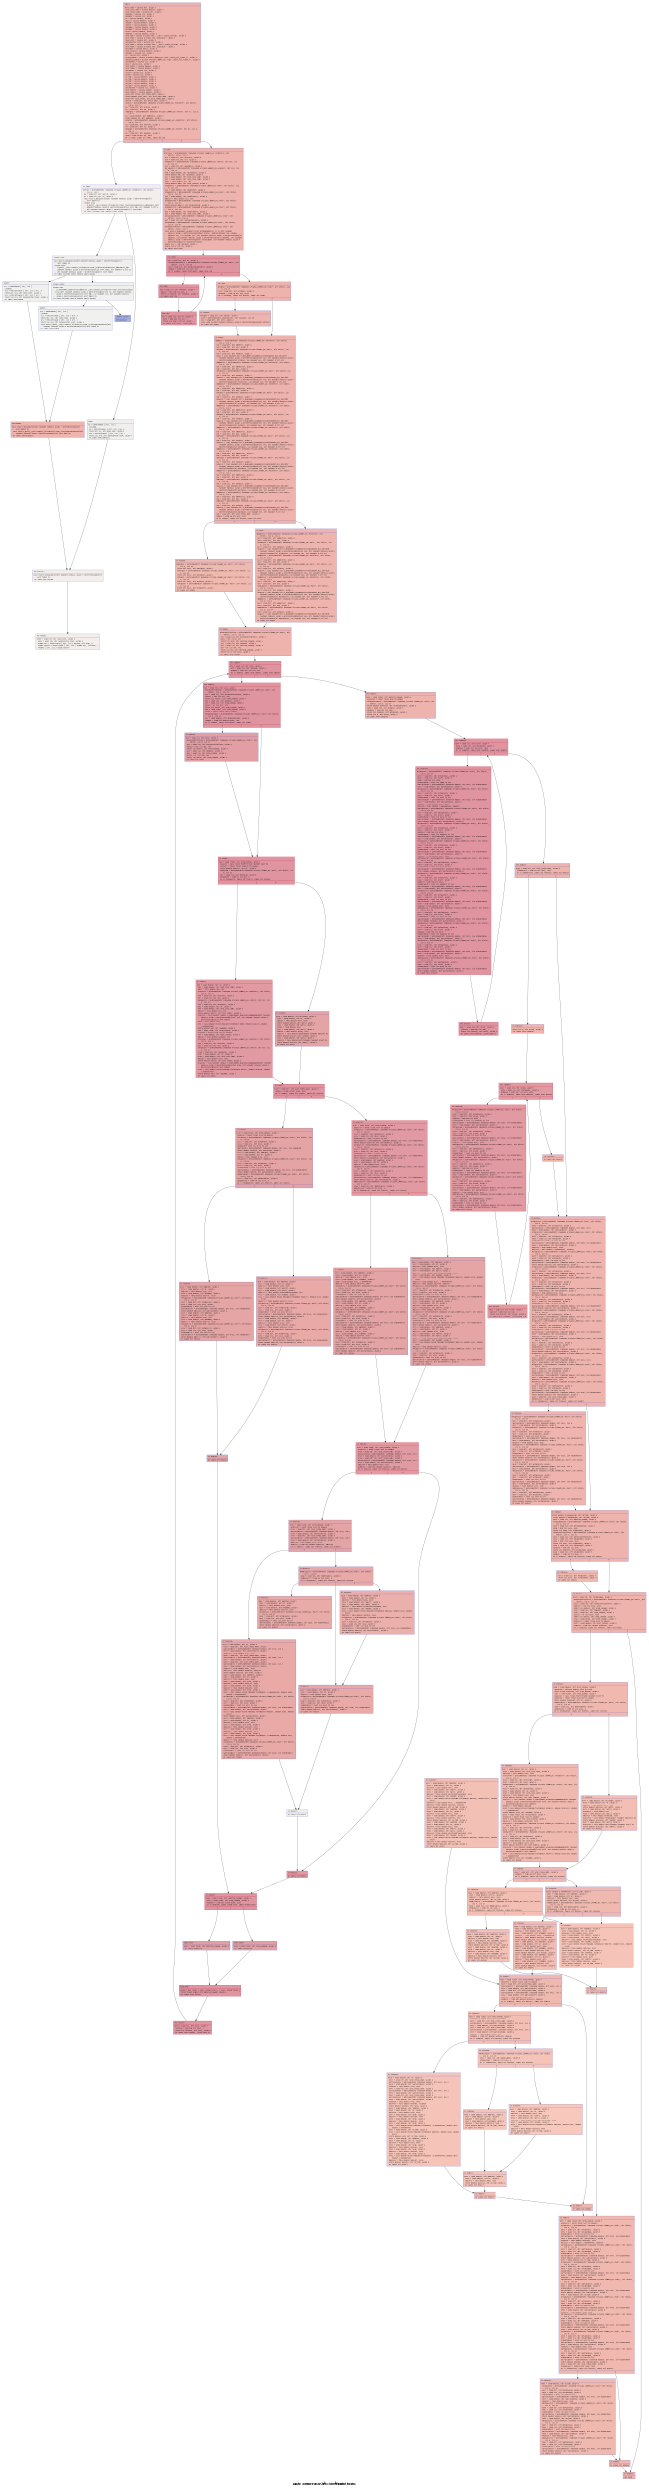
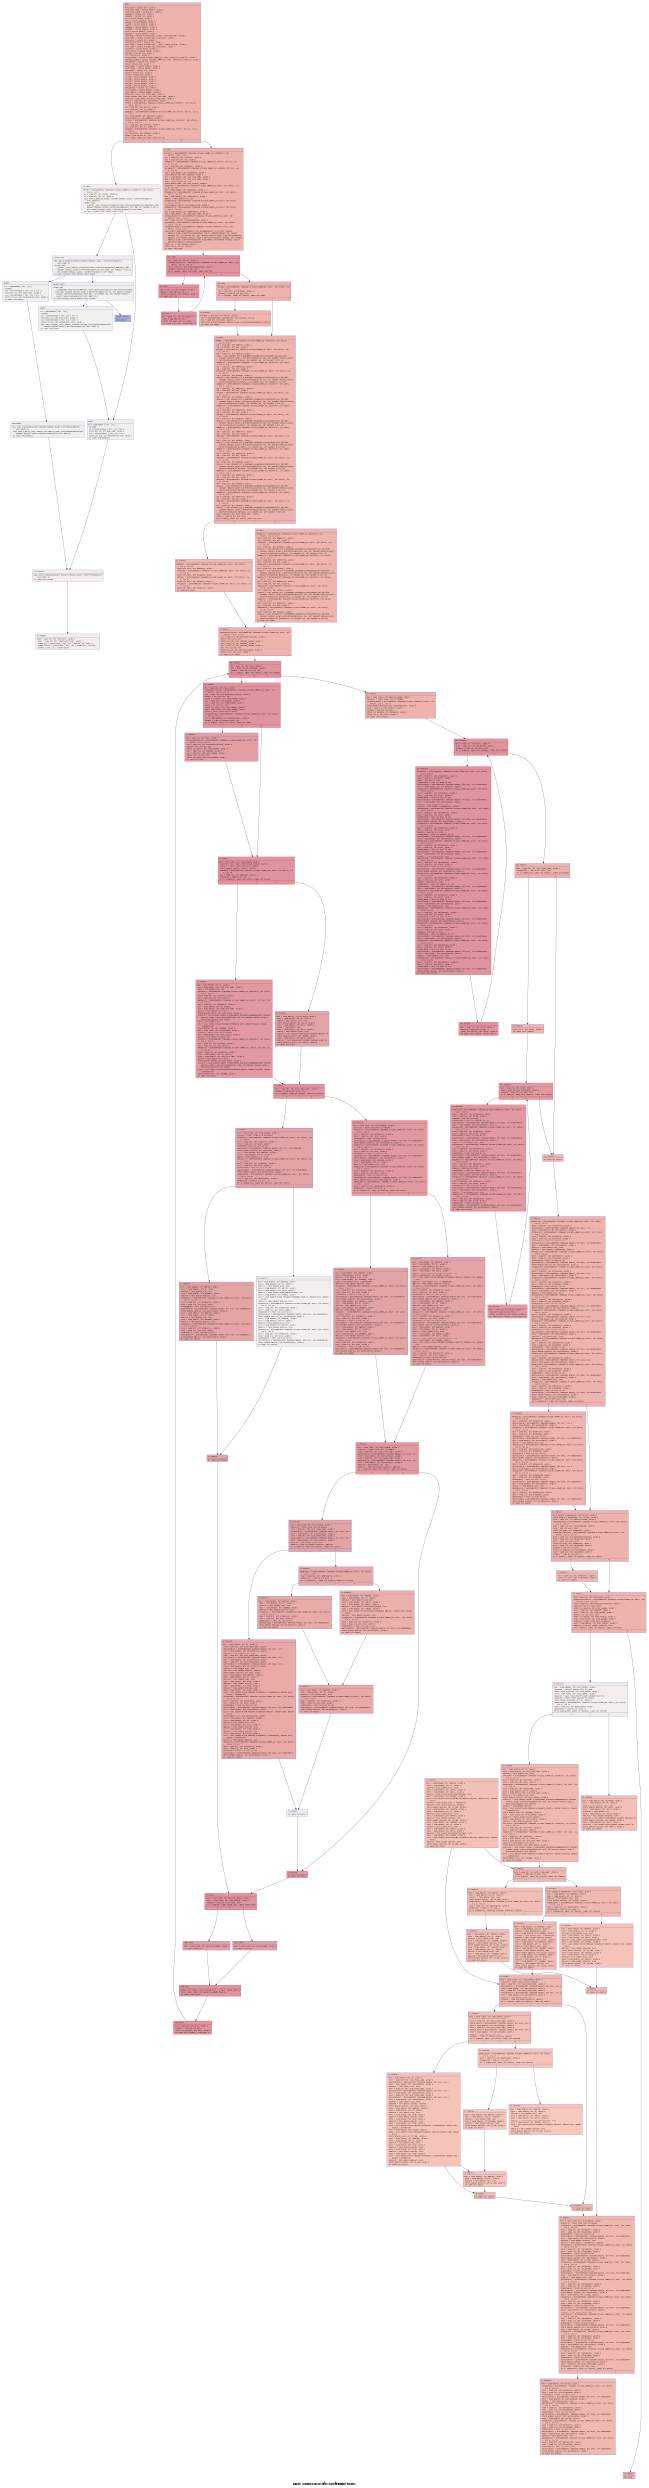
edge "lpad9:" -> "ehcleanup:": now "lpad9:" -> "lpad:"
node "ehcleanup:": fillcolor #d8564670 -> #e0dbd870
edge "if.end23:" -> "if.else:": removed
edge "for.end297:" -> "if.end329:": now "for.end297:" -> "for.end328:"
node "if.else115:": fillcolor #ca3b3770 -> #e5d8d170
edge "if.else215:" -> "if.end232:": now "if.then218:" -> "if.end232:"
node "if.then399:": fillcolor #dc5d4a70 -> #e5d8d170
edge "if.else422:" -> "if.end428:": now "if.else459:" -> "if.end428:"
edge "if.then430:" -> "if.else439:": removed
edge "if.else506:" -> "if.end511:": now "if.then483:" -> "if.end511:"
node "if.end515:": text "%488 = load i32, ptr %dptable, align 4" -> "%488 = load i32, ptr %itablemax, align 4"
node "if.end562:": removed
